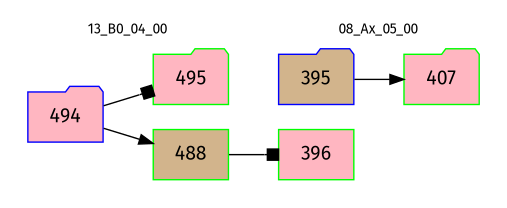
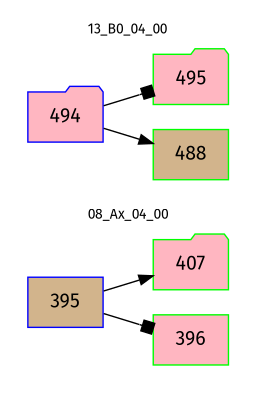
cluster "08_Ax_05_00": label "08_Ax_05_00" -> "08_Ax_04_00"
node "395": shape folder -> box
edge "488" -> "396": now "395" -> "396"
